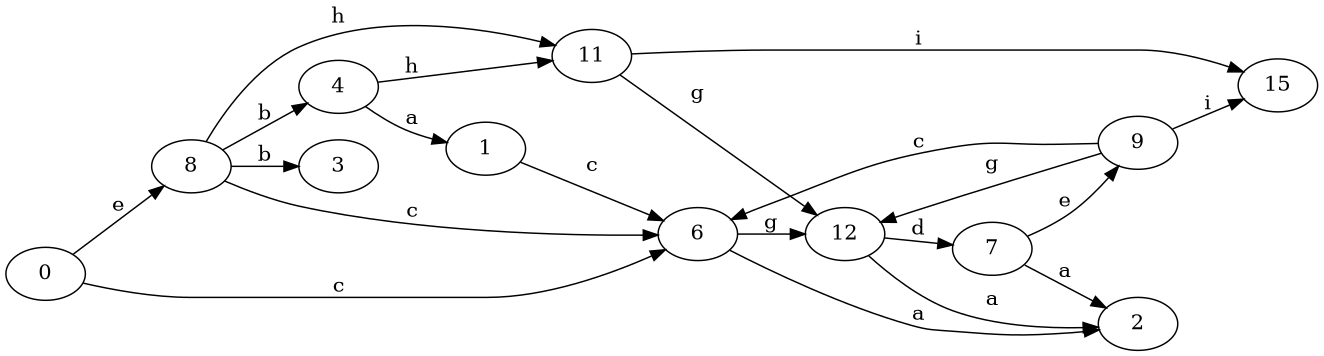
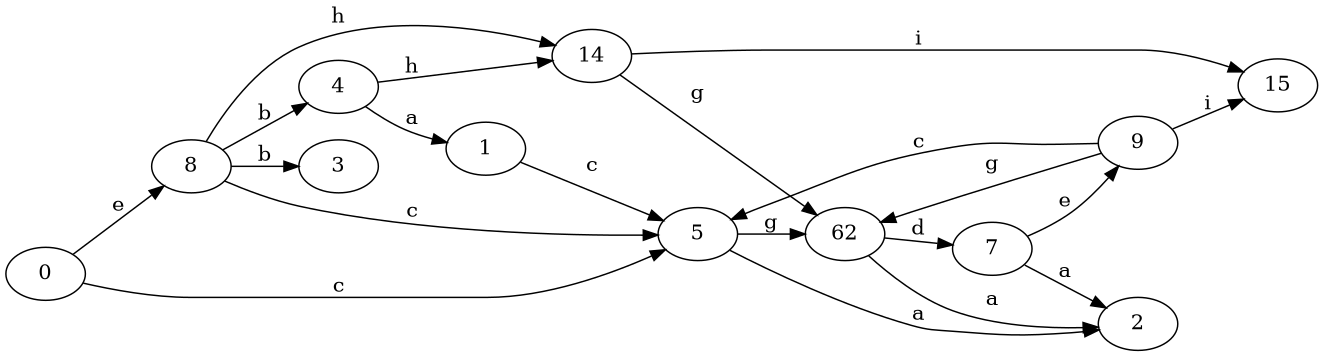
node "11": label "11" -> "14"
node "6": label "6" -> "5"
node "12": label "12" -> "62"
